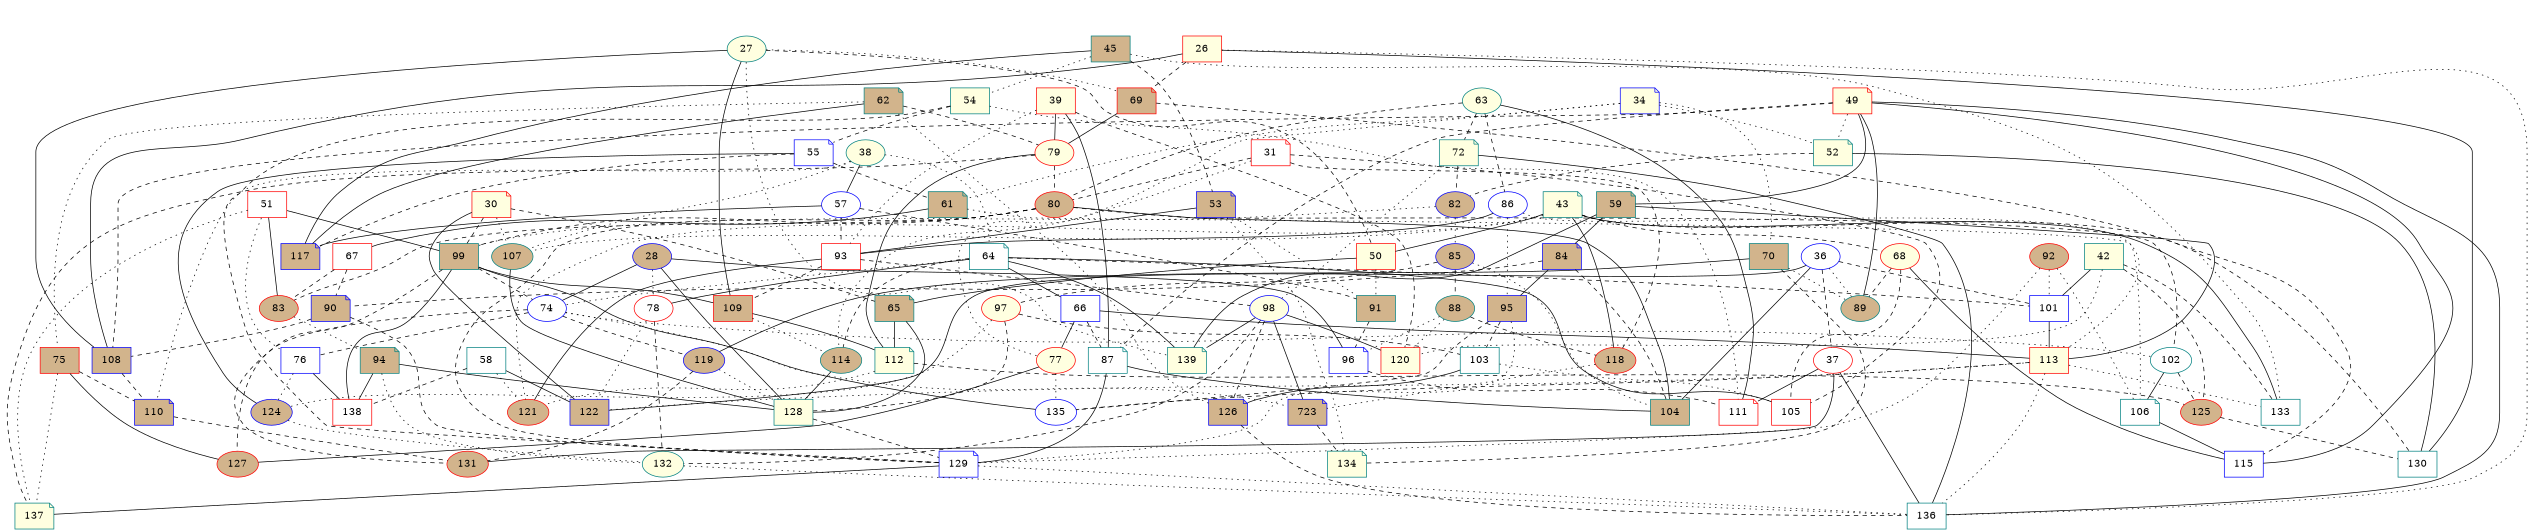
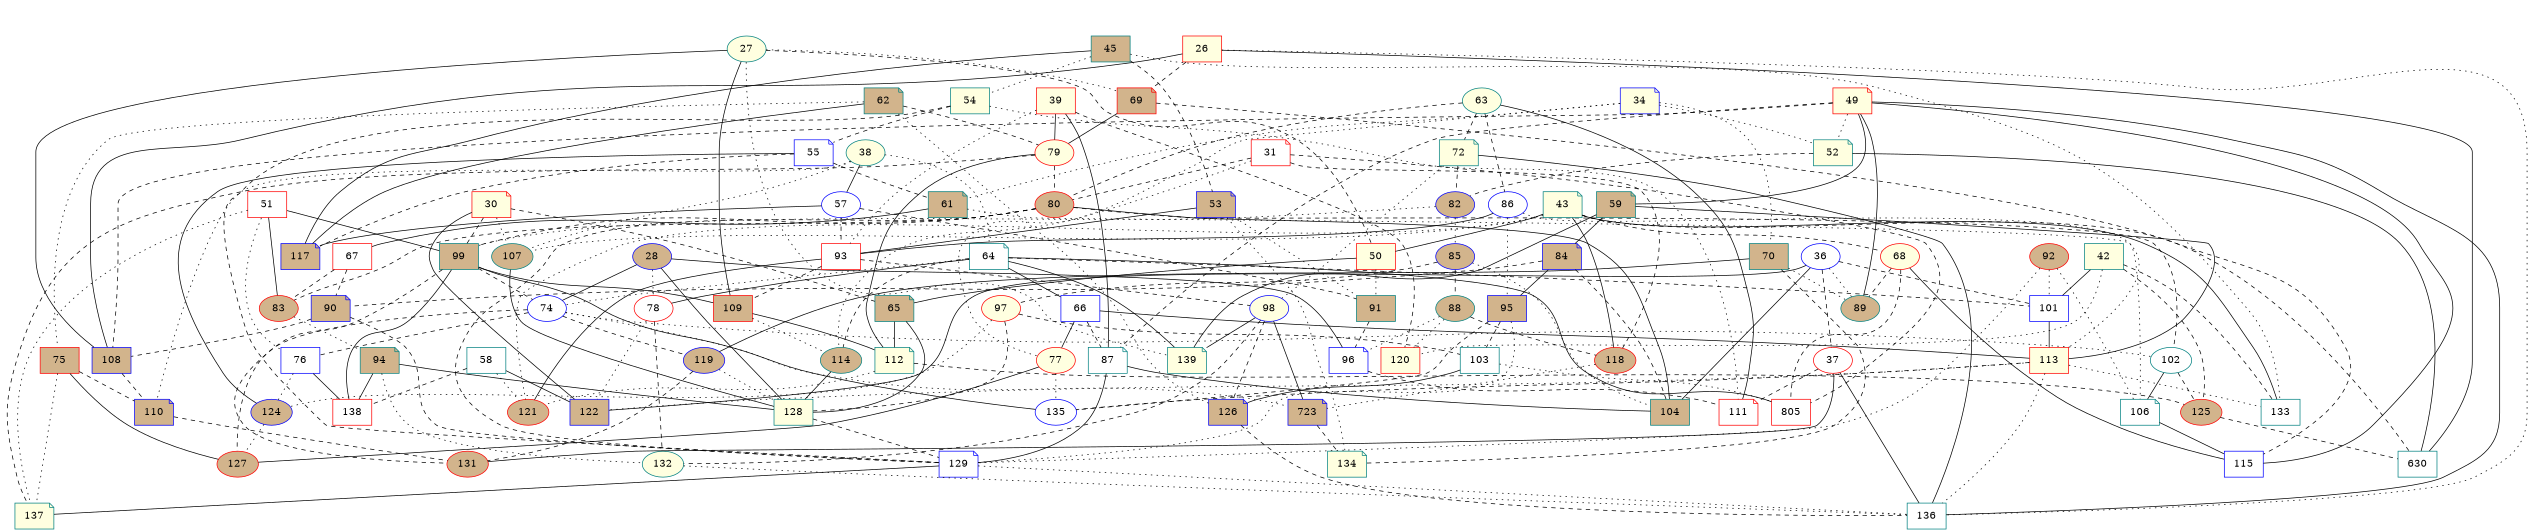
edge "98" -- "120": removed
edge "37" -- "111": style solid -> dashed
node "105": label "105" -> "805"
edge "124" -- "132": now "124" -- "127"
node "130": label "130" -> "630"
